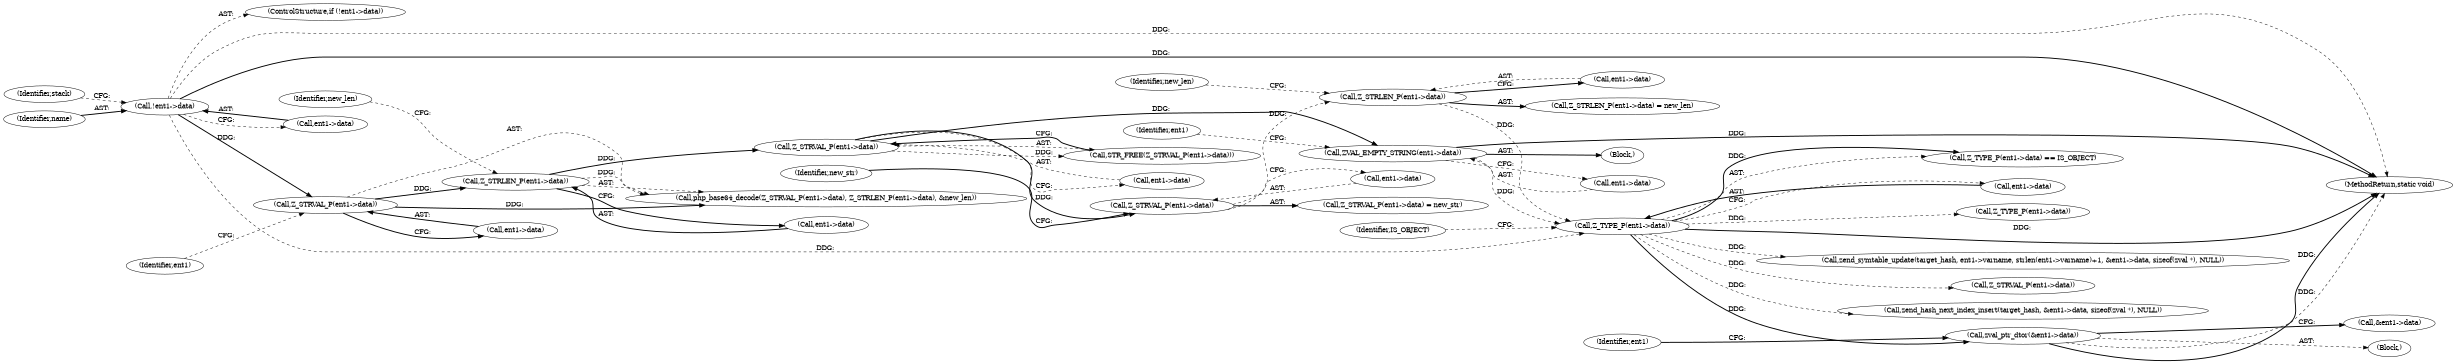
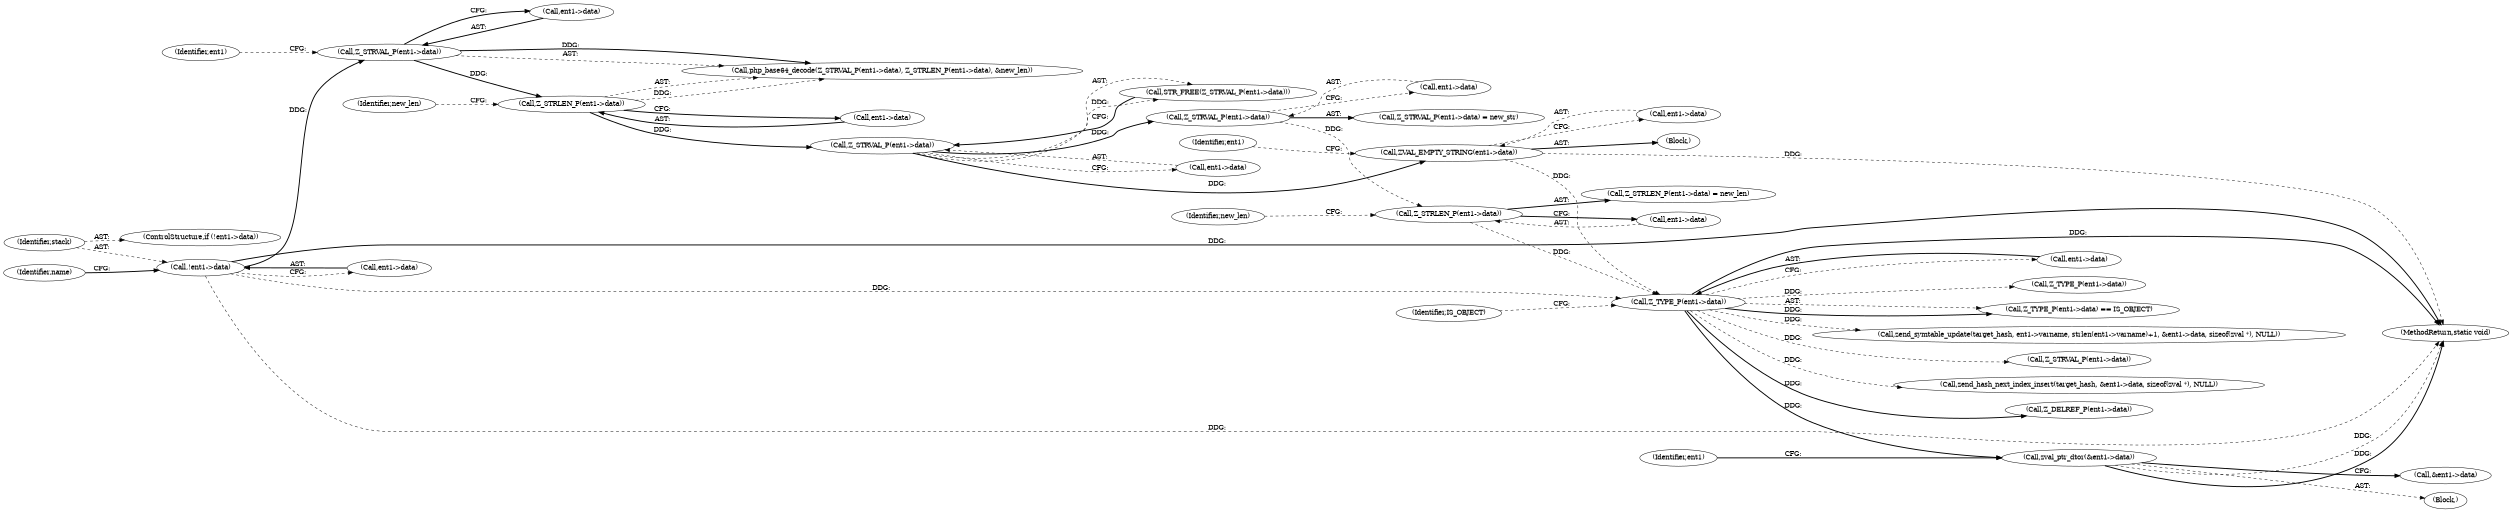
edge "(Call,!ent1->data)" -> "(ControlStructure,if (!ent1->data))": now "(Identifier,stack)" -> "(ControlStructure,if (!ent1->data))"
edge "(Identifier,stack)" -> "(Call,!ent1->data)": label "CFG: " -> "AST: "
edge "(Identifier,name)" -> "(Call,!ent1->data)": label "AST: " -> "CFG: "
edge "(Call,ZVAL_EMPTY_STRING(ent1->data))" -> "(MethodReturn,static void)": style bold -> dashed
node "(Identifier,new_str)": removed
node "(Call,Z_DELREF_P(ent1->data))": added
